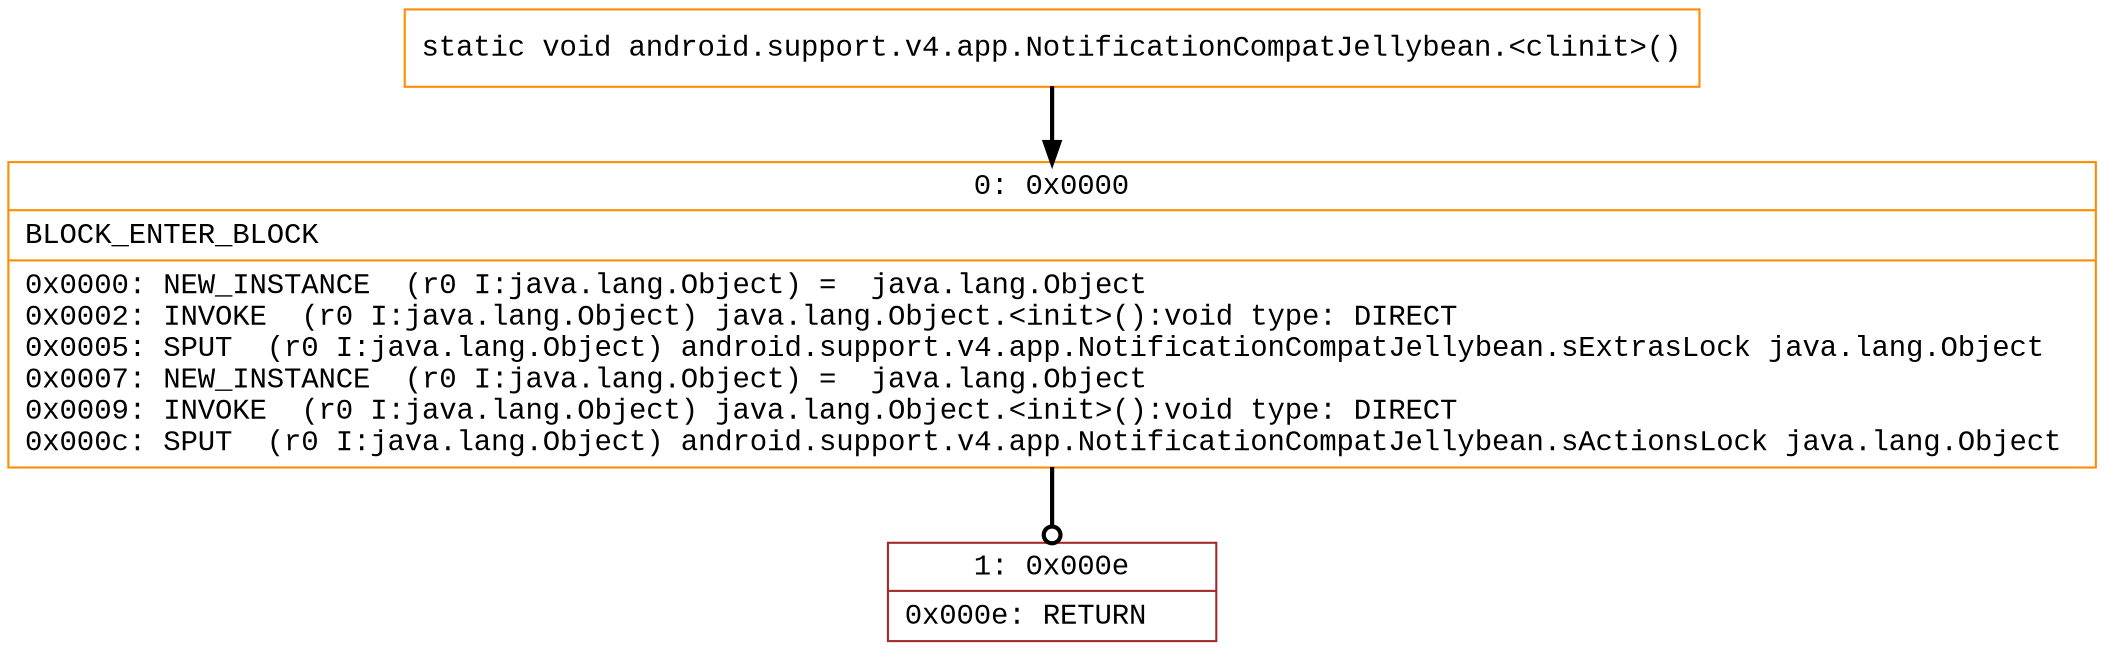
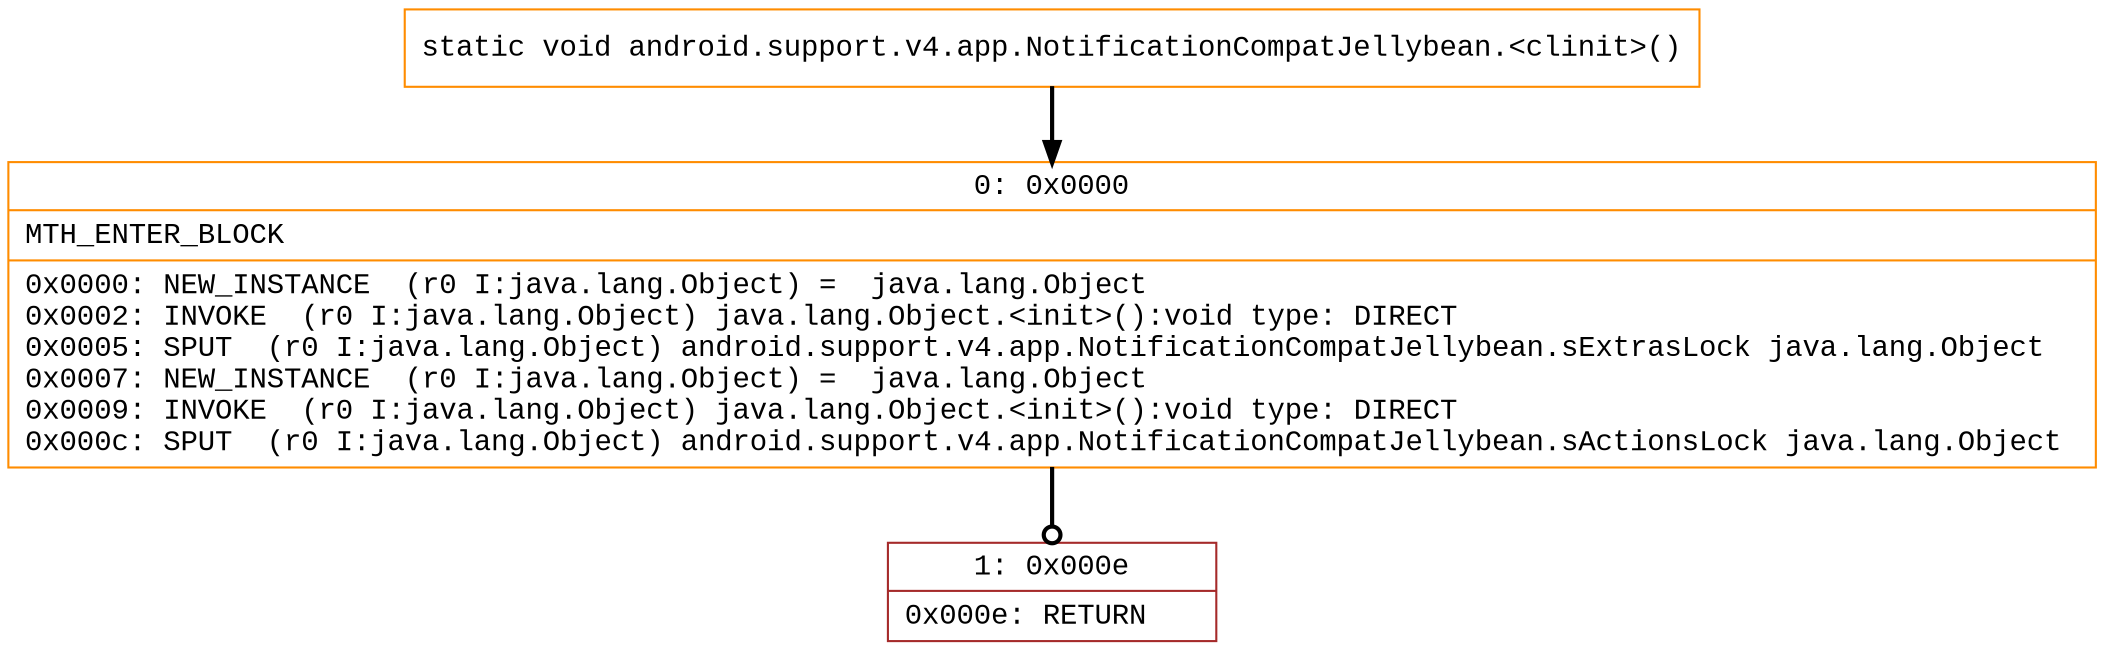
node "0: 0x0000": text "BLOCK_ENTER_BLOCK" -> "MTH_ENTER_BLOCK"
